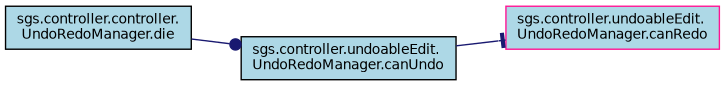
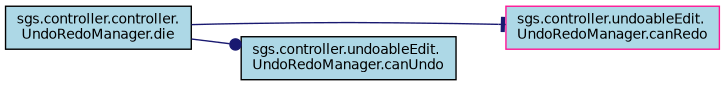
edge "sgs.controller.undoableEdit. UndoRedoManager.canUndo" -> "sgs.controller.undoableEdit. UndoRedoManager.canRedo": now "sgs.controller.controller. UndoRedoManager.die" -> "sgs.controller.undoableEdit. UndoRedoManager.canRedo"
